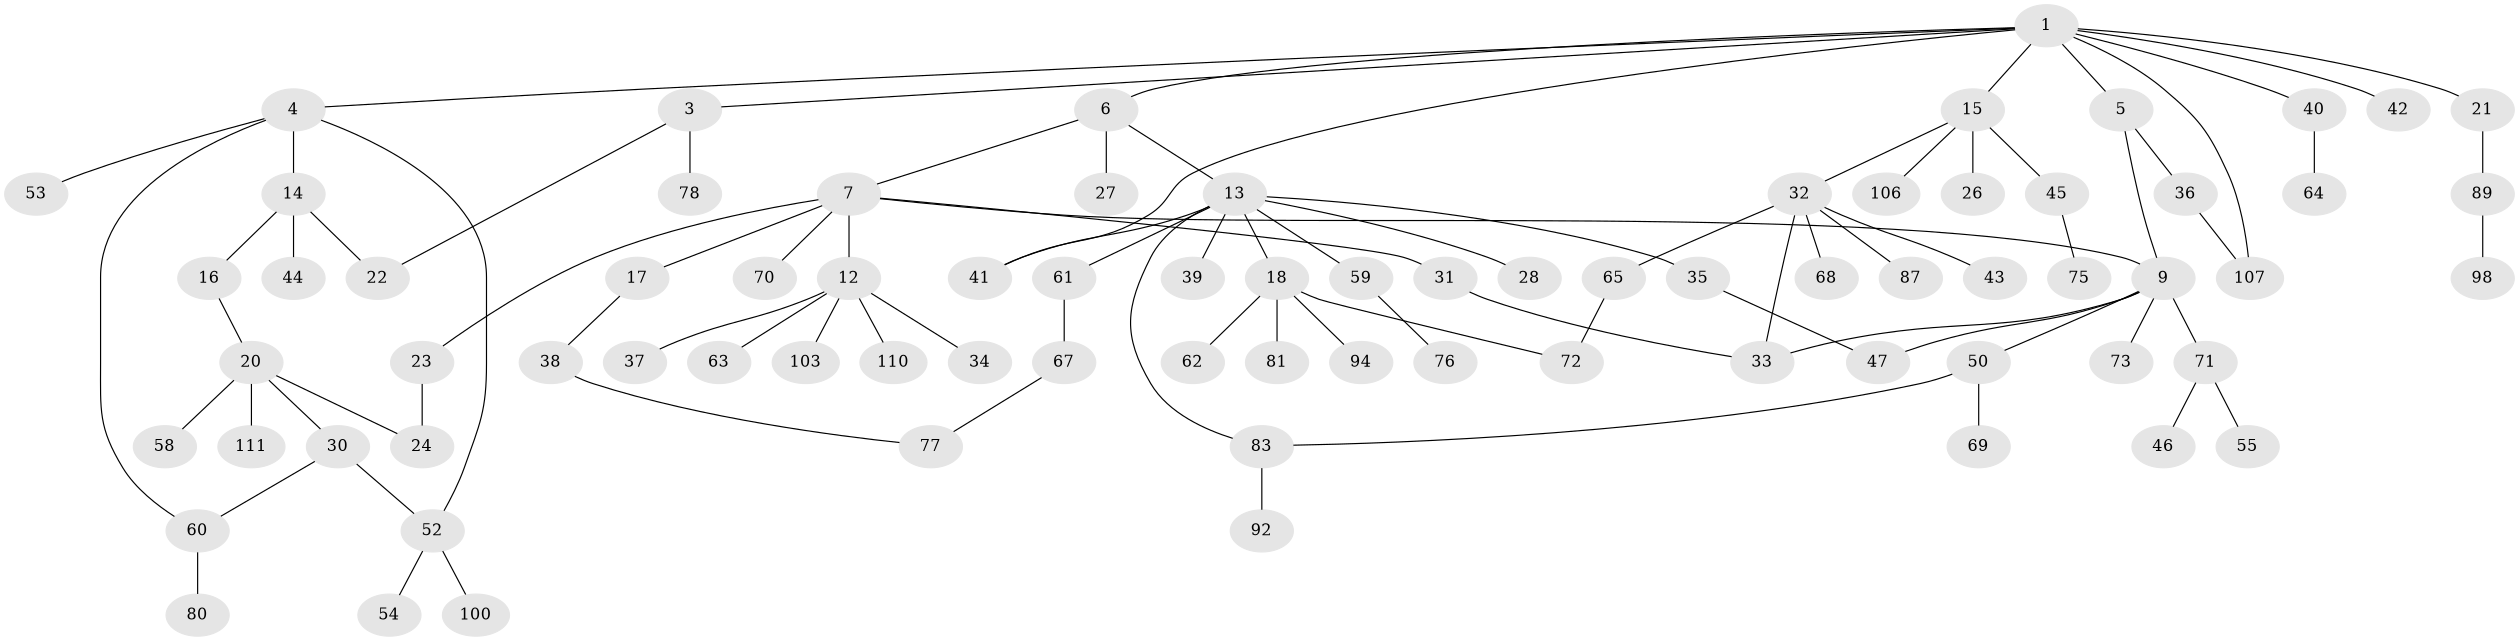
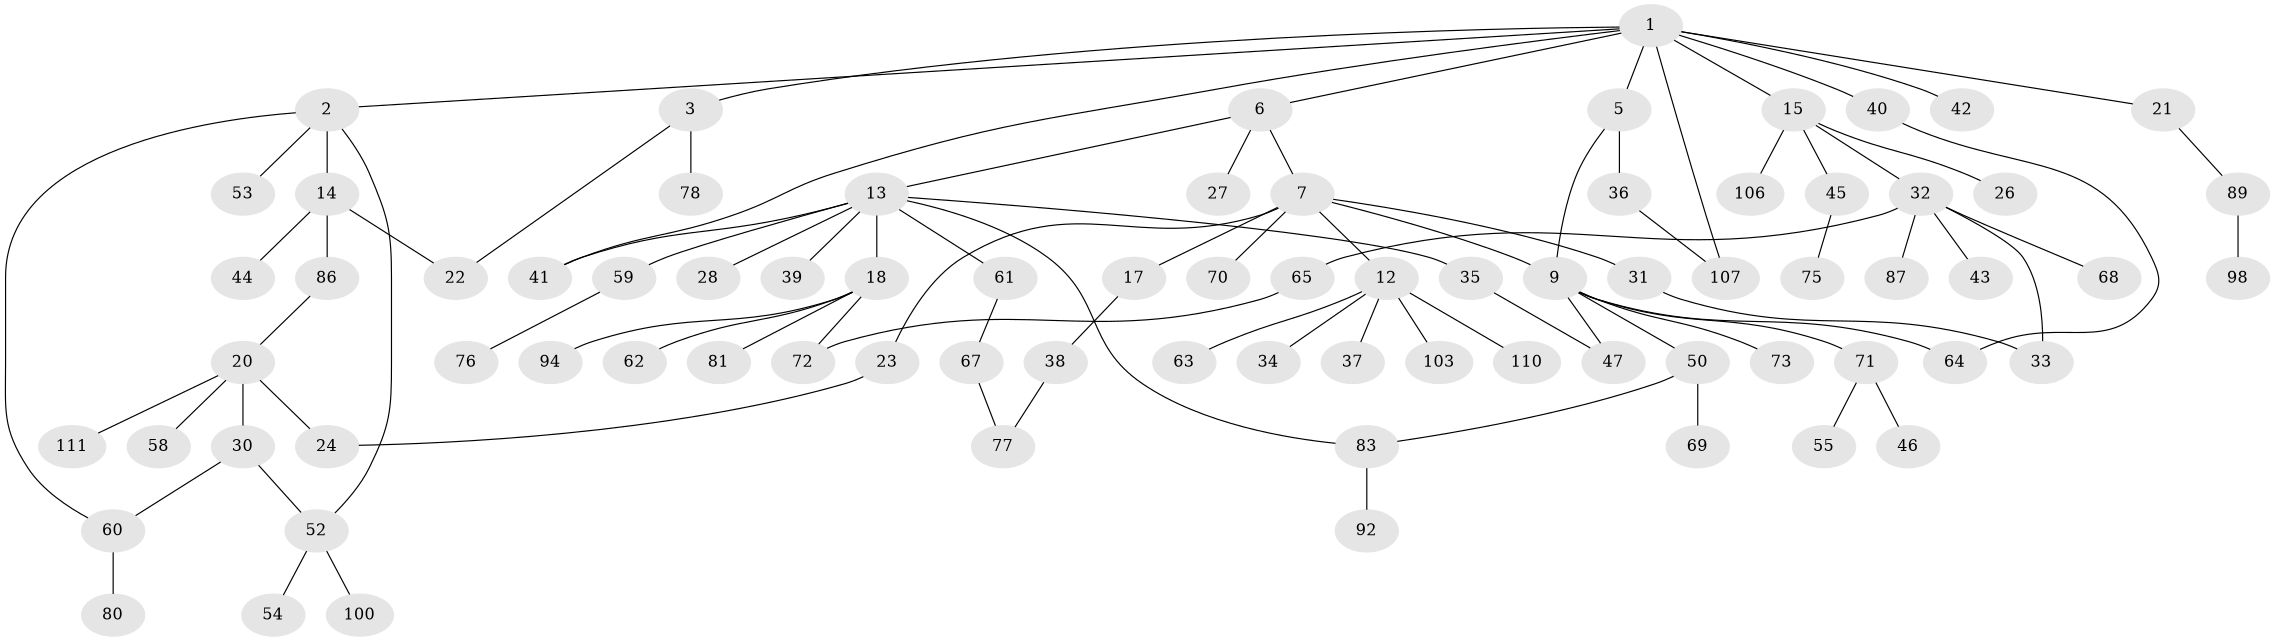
node "4": label "4" -> "2"
node "16": label "16" -> "86"
edge "9" -- "33": now "9" -- "64"
